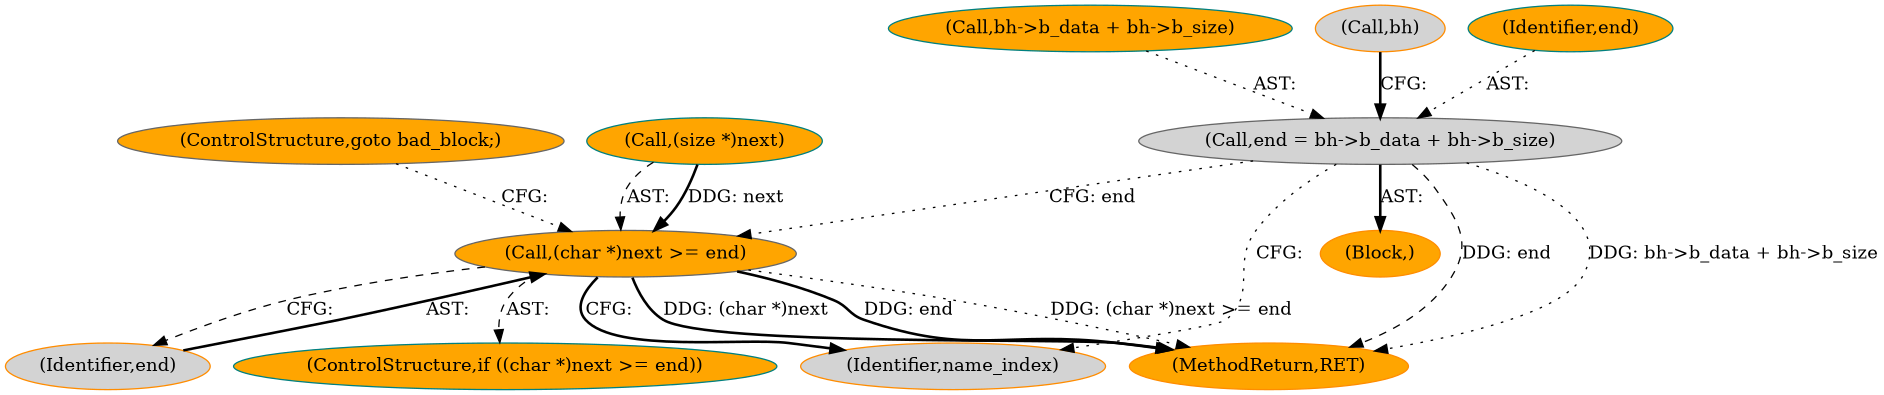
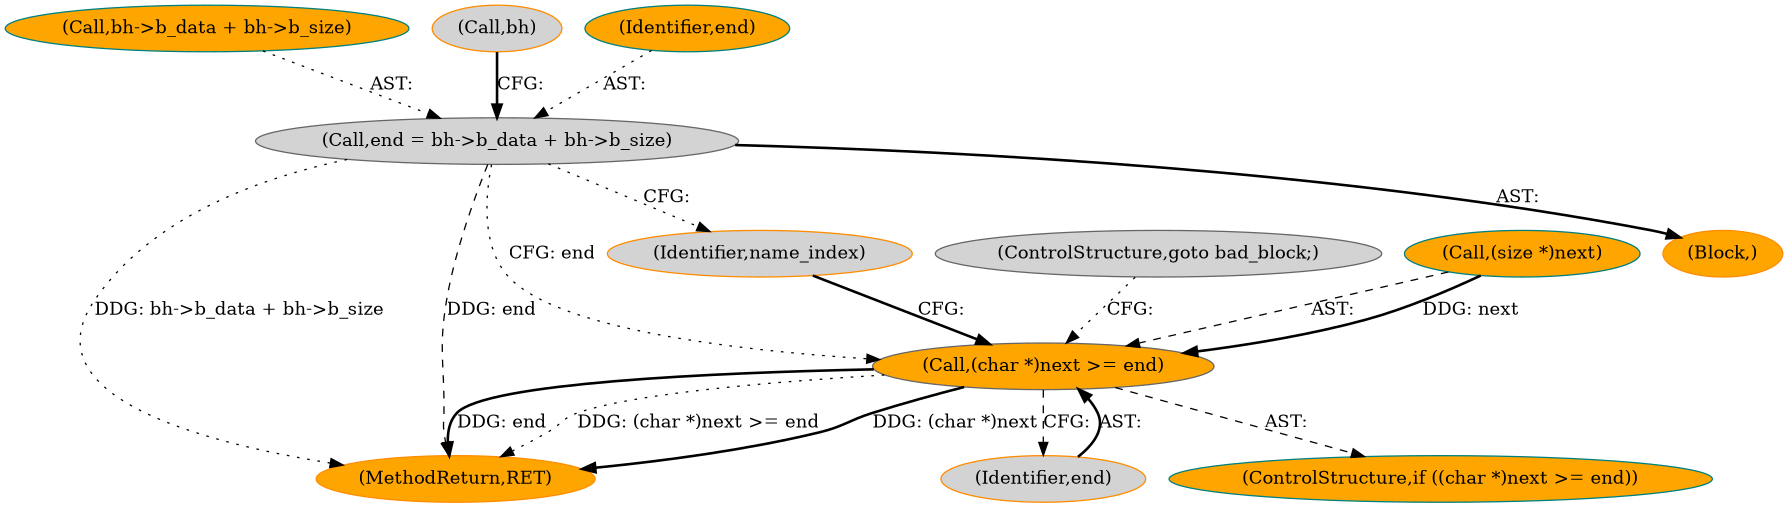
node "(ControlStructure,goto bad_block;)": fillcolor orange -> lightgrey
edge "(Call,(char *)next >= end)" -> "(Identifier,name_index)": reversed
